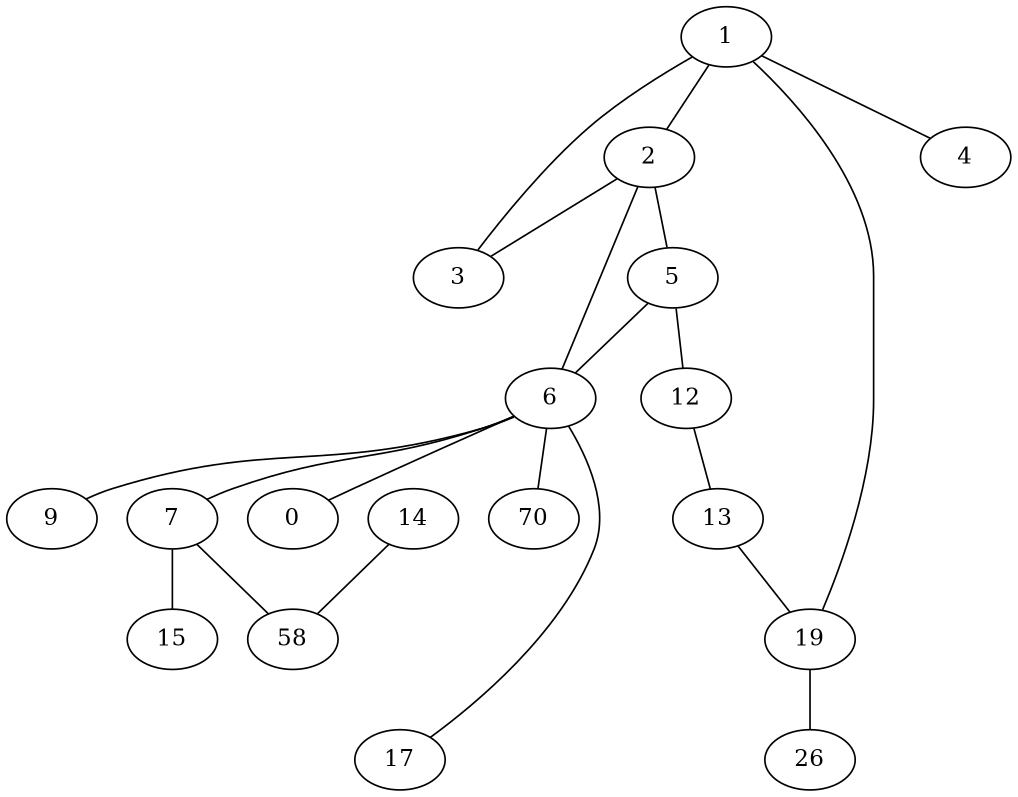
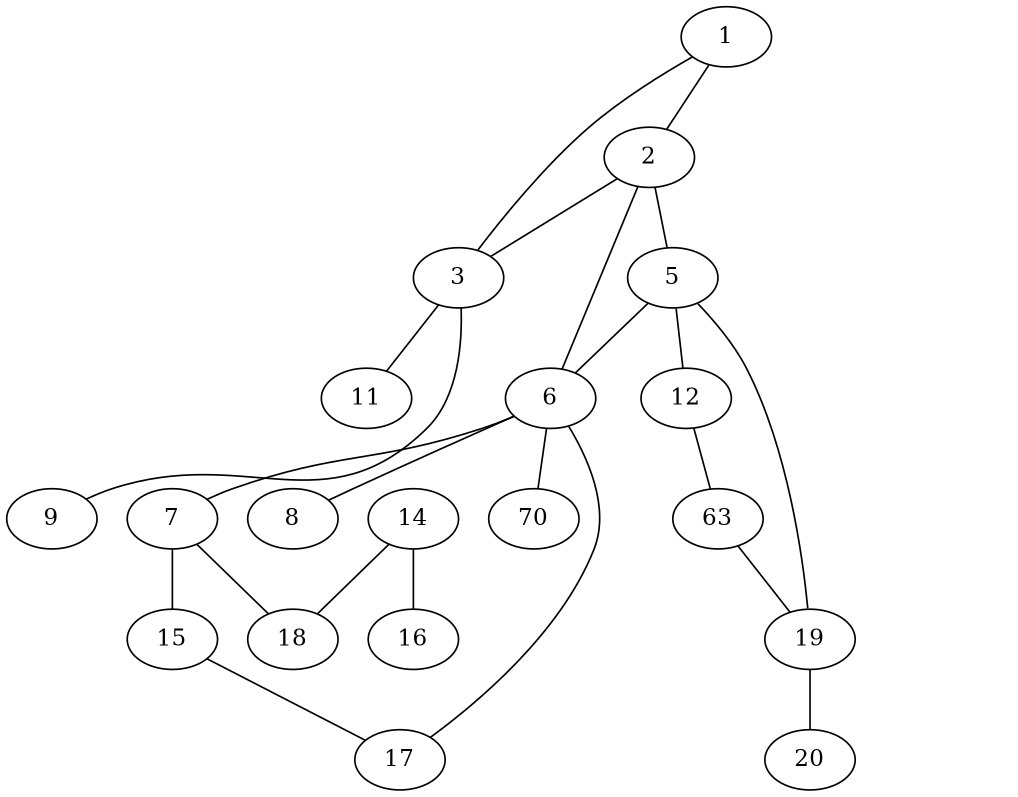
node "4": removed
edge "1" -- "19": now "5" -- "19"
node "11": added
edge "6" -- "9": now "3" -- "9"
node "0": label "0" -> "8"
node "13": label "13" -> "63"
node "58": label "58" -> "18"
node "16": added
edge "15" -- "17": added
node "26": label "26" -> "20"
